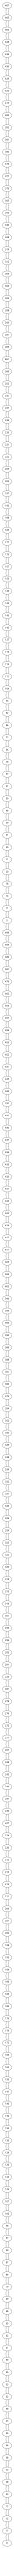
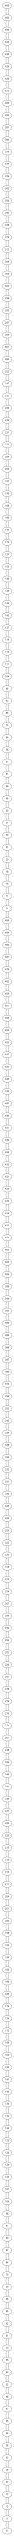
node "467": removed
